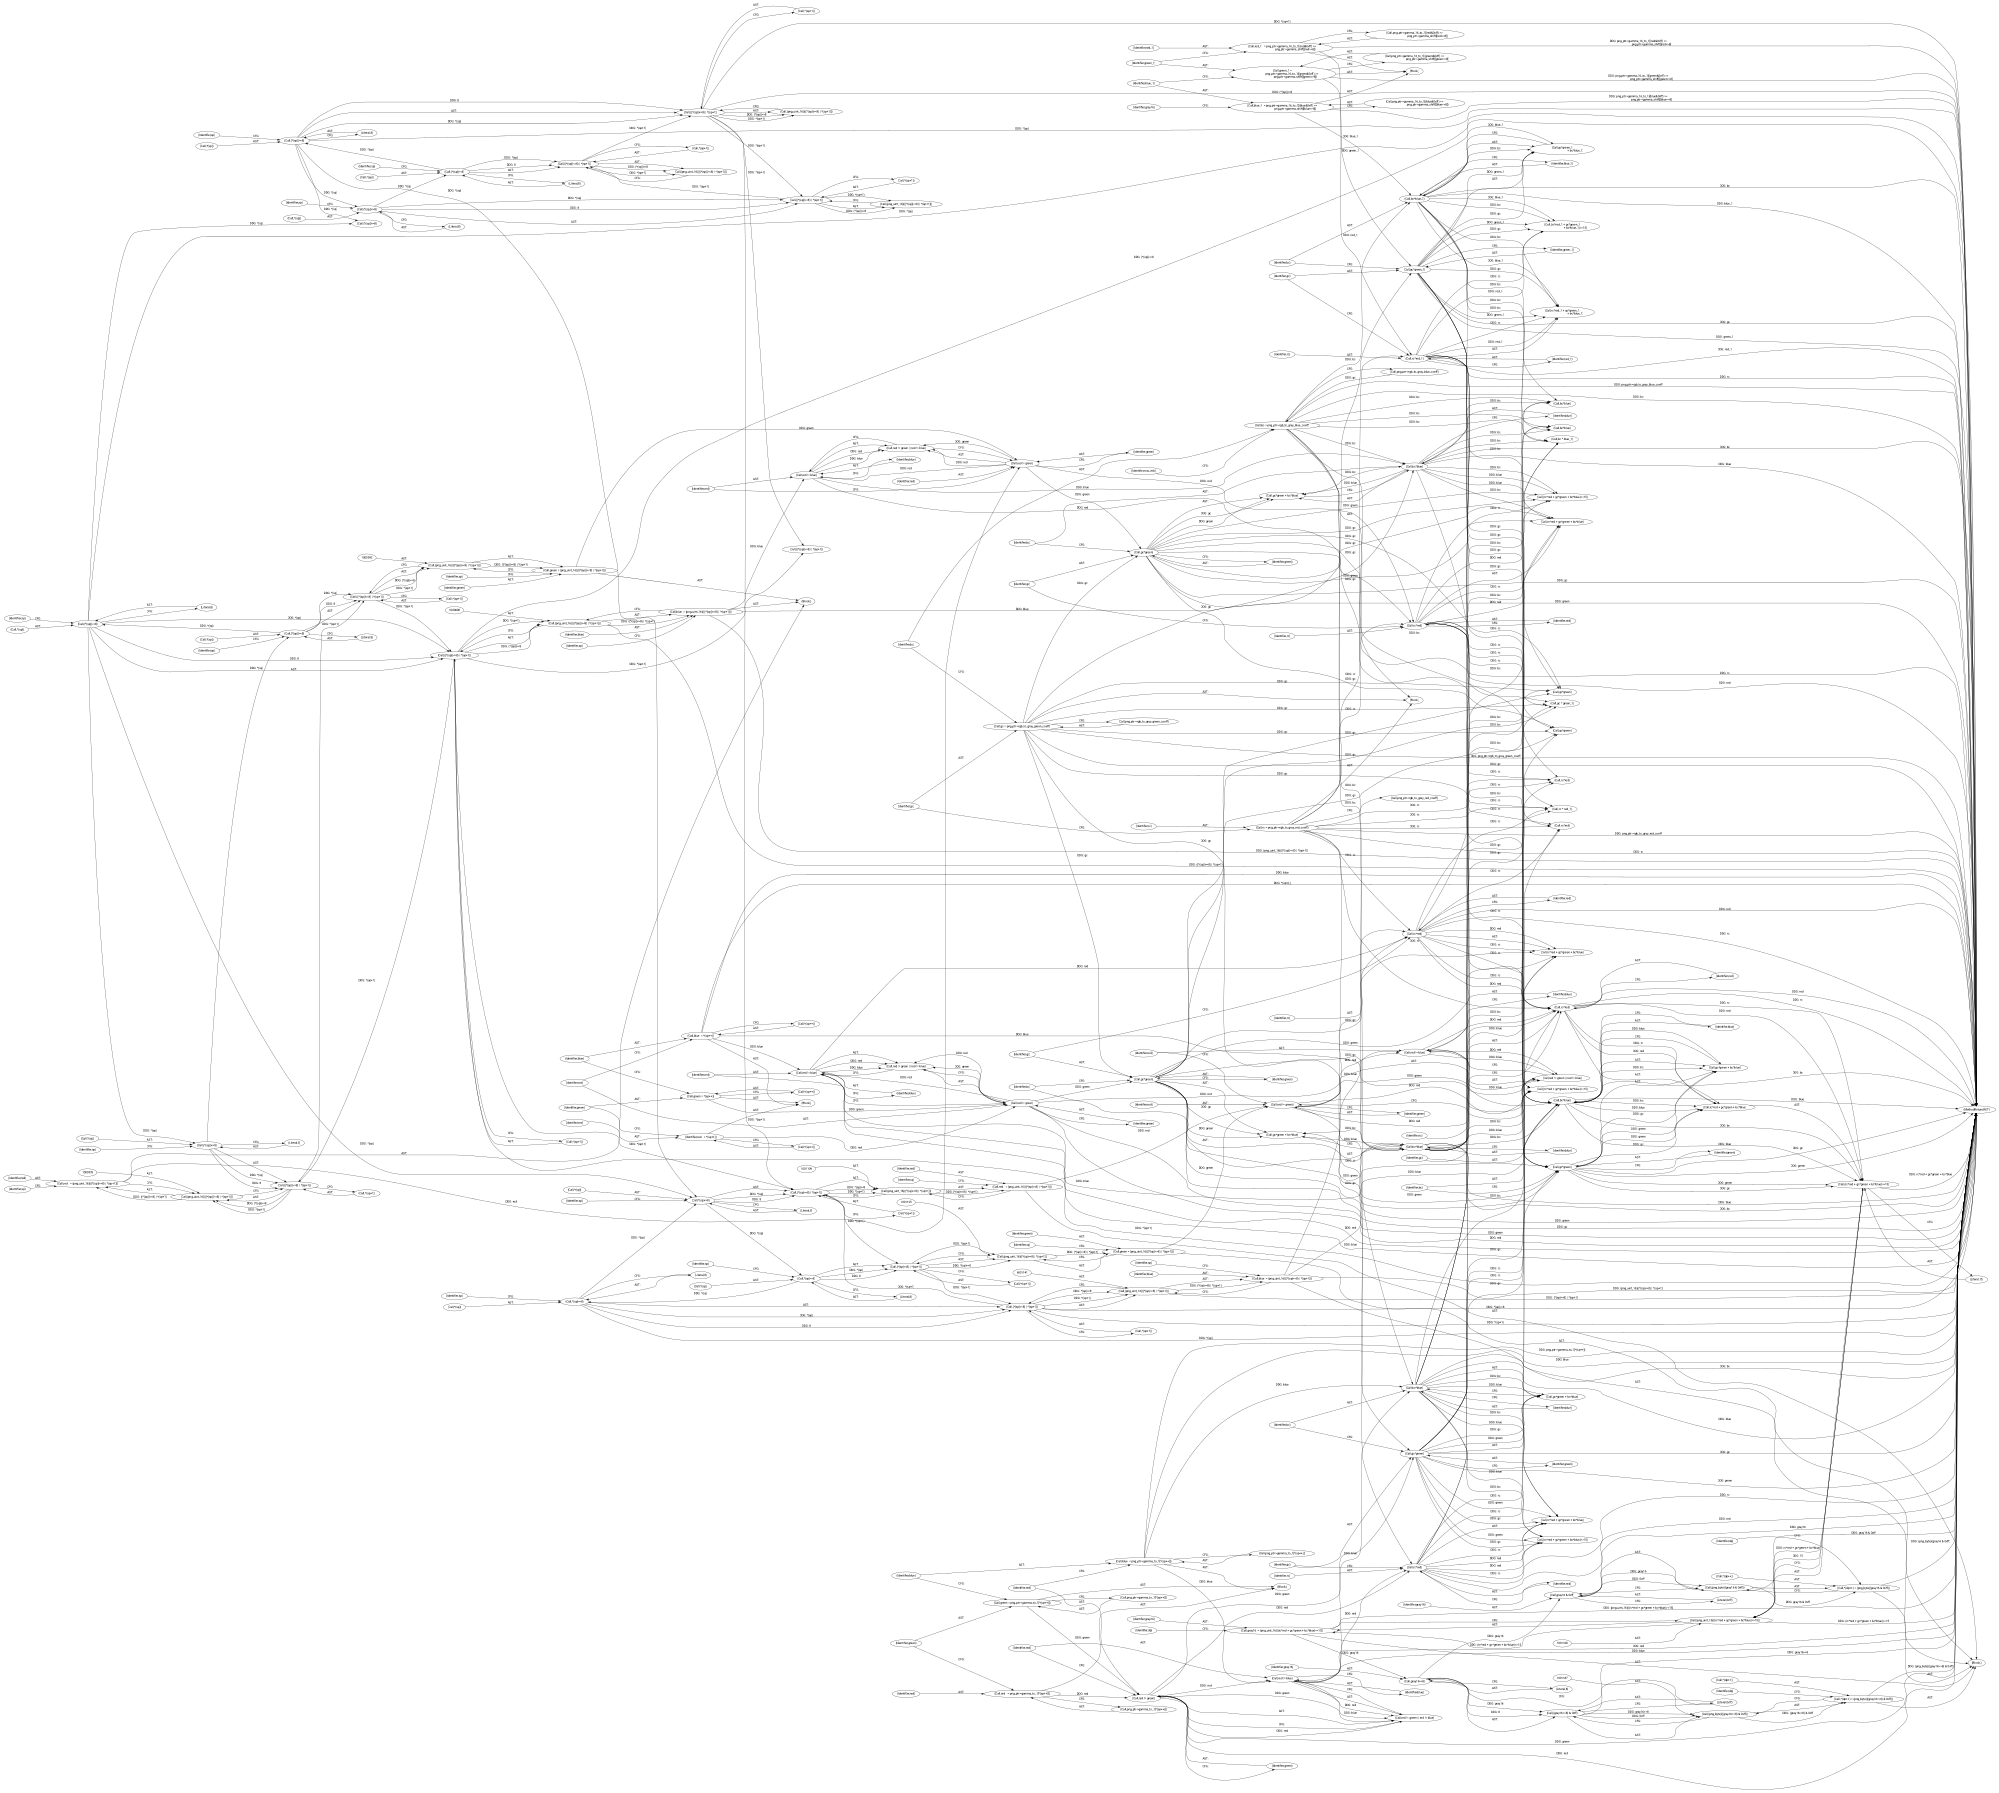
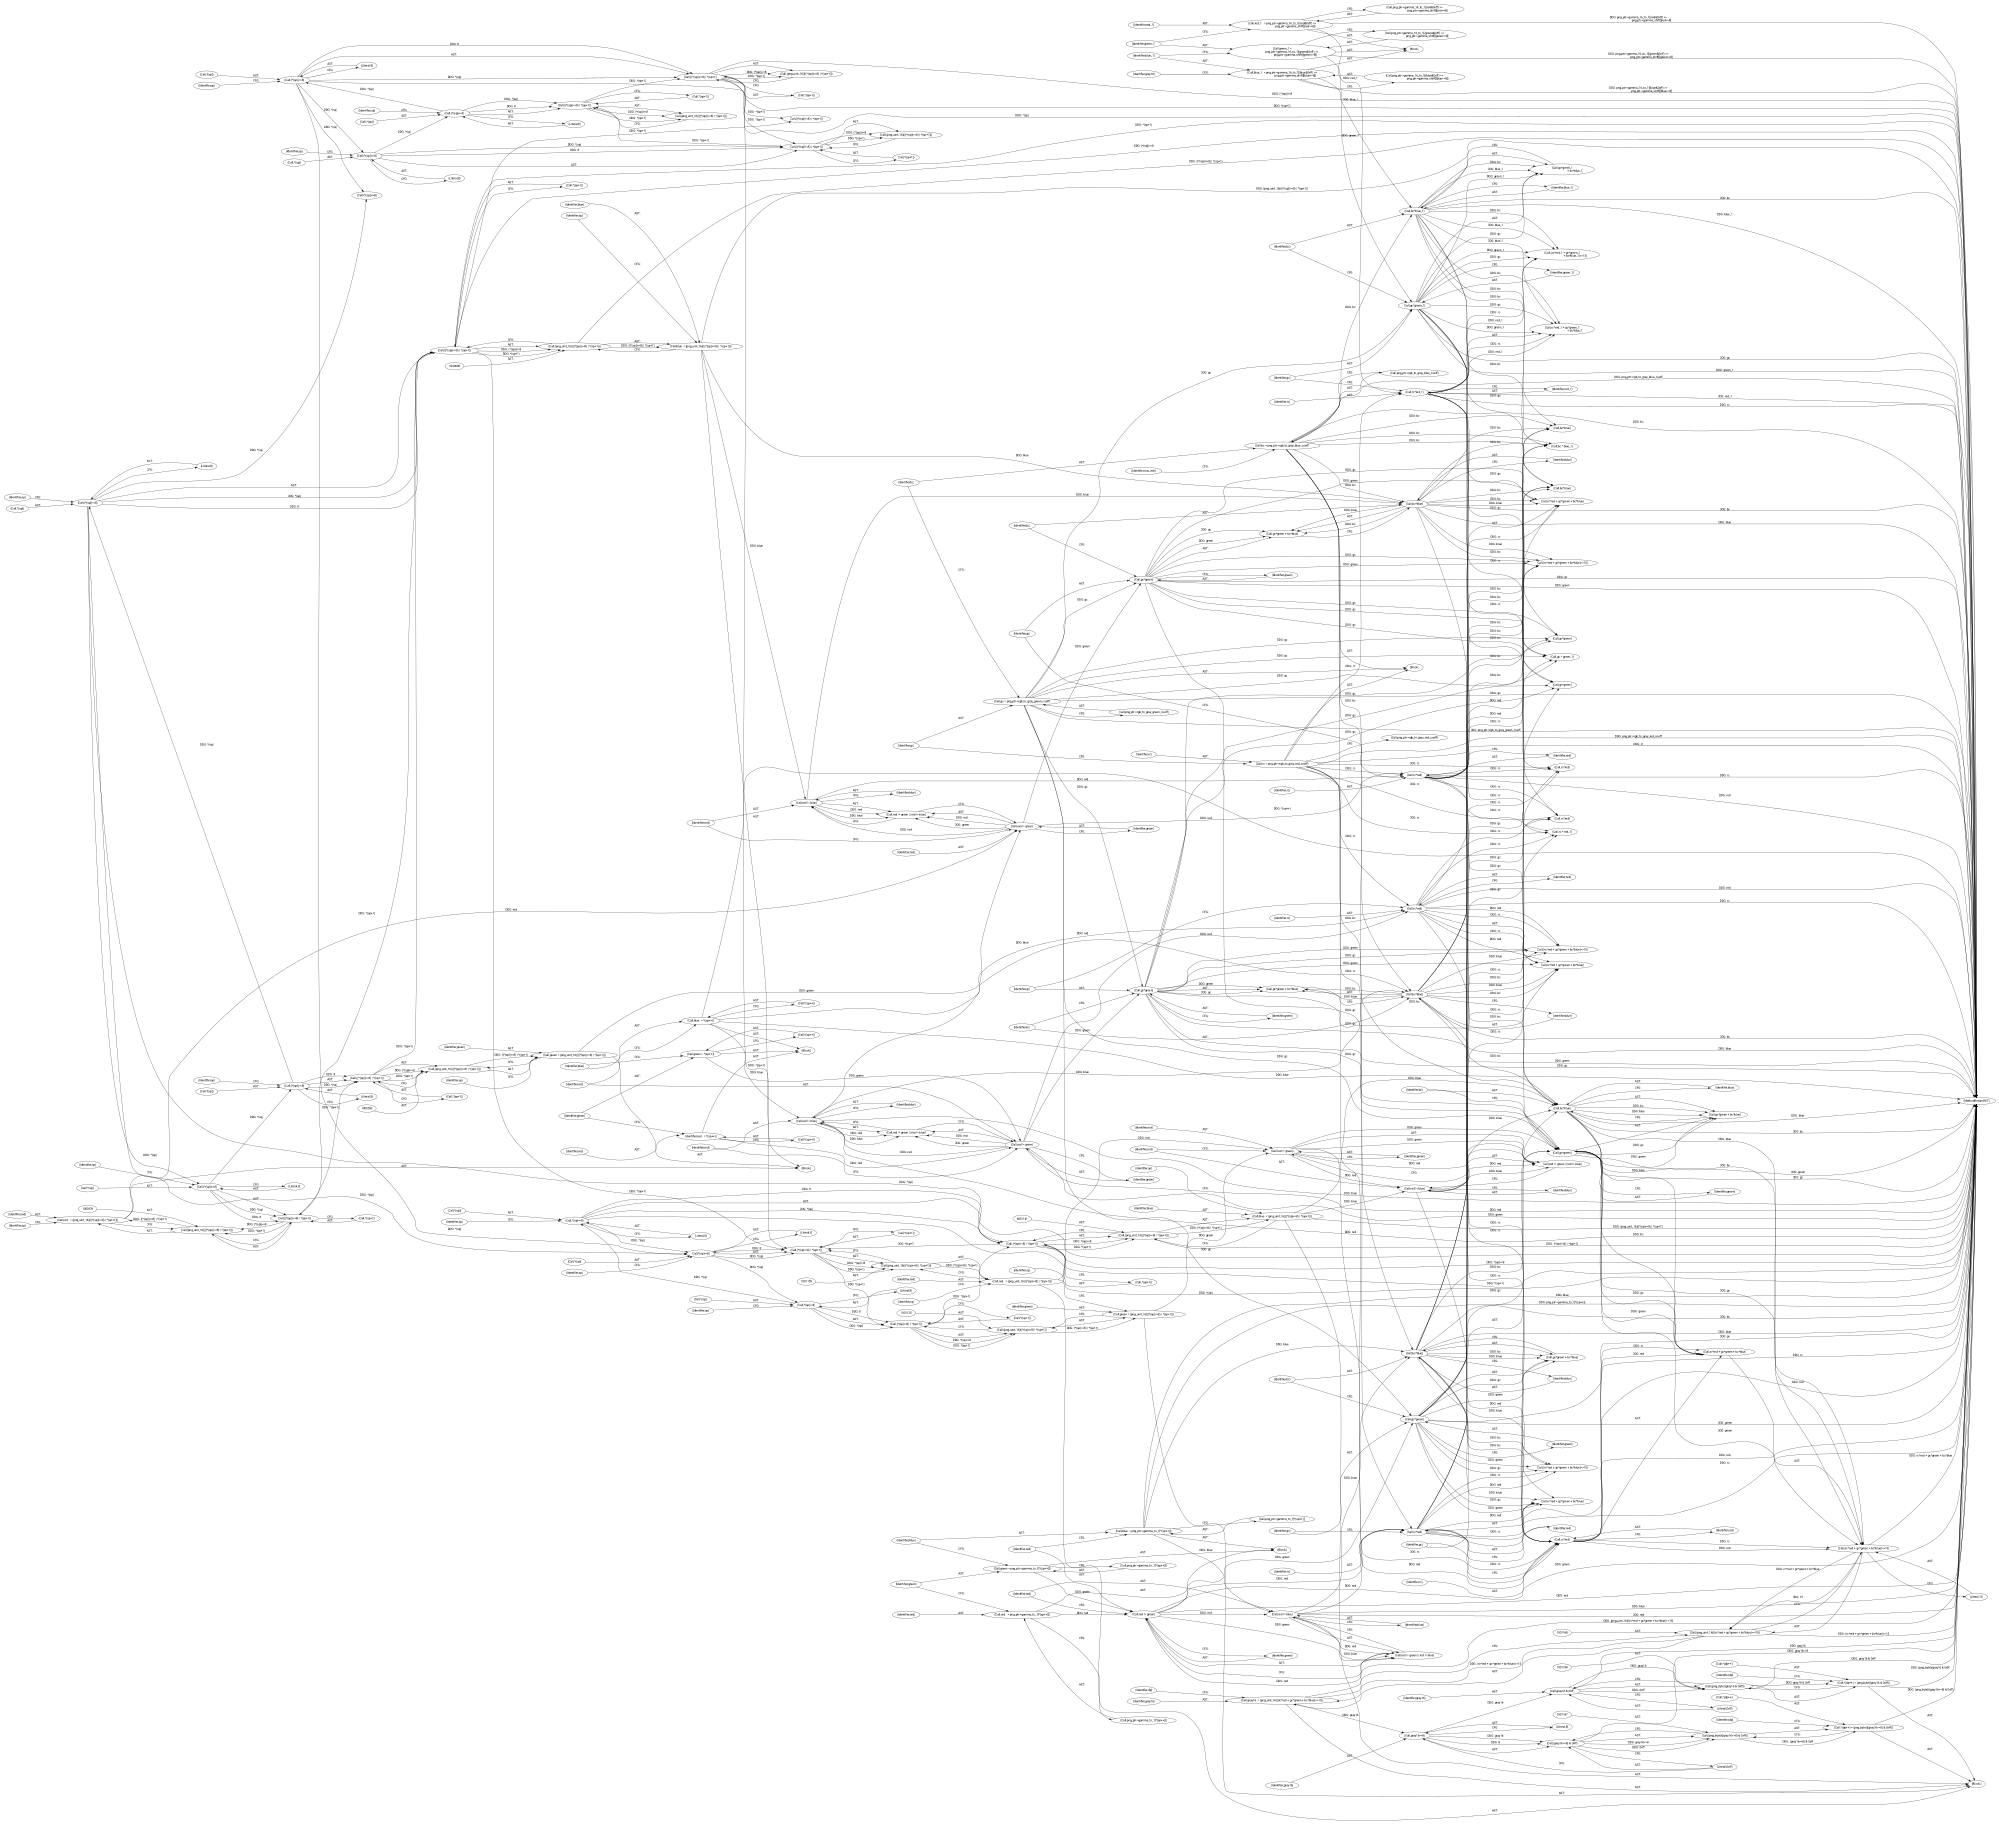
edge "(Call,png_ptr->rgb_to_gray_blue_coeff)" -> "(Call,bc = png_ptr->rgb_to_gray_blue_coeff)": label "DDG: gc" -> "AST: "
node "1001198": added
